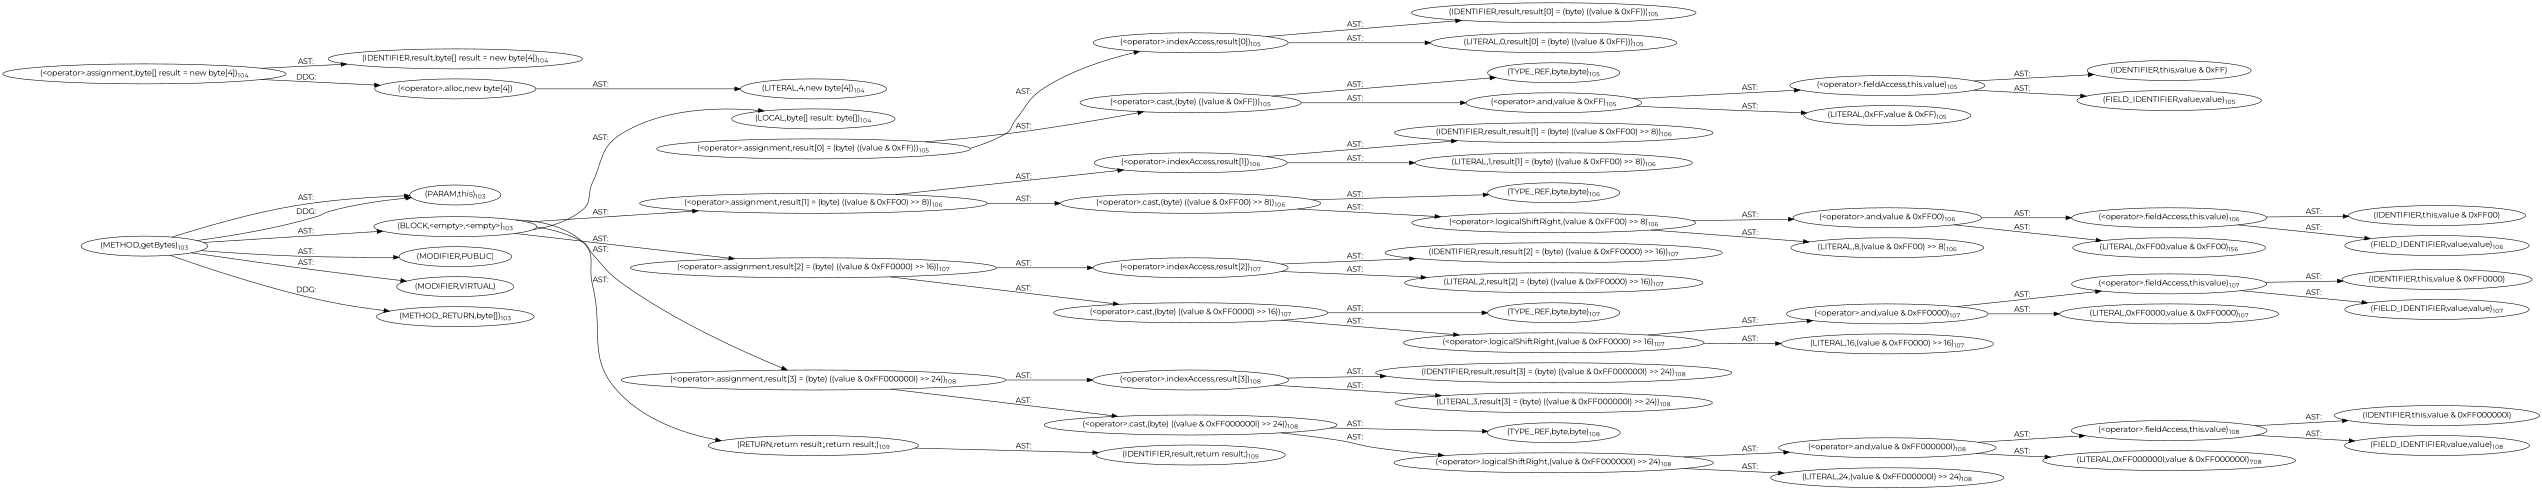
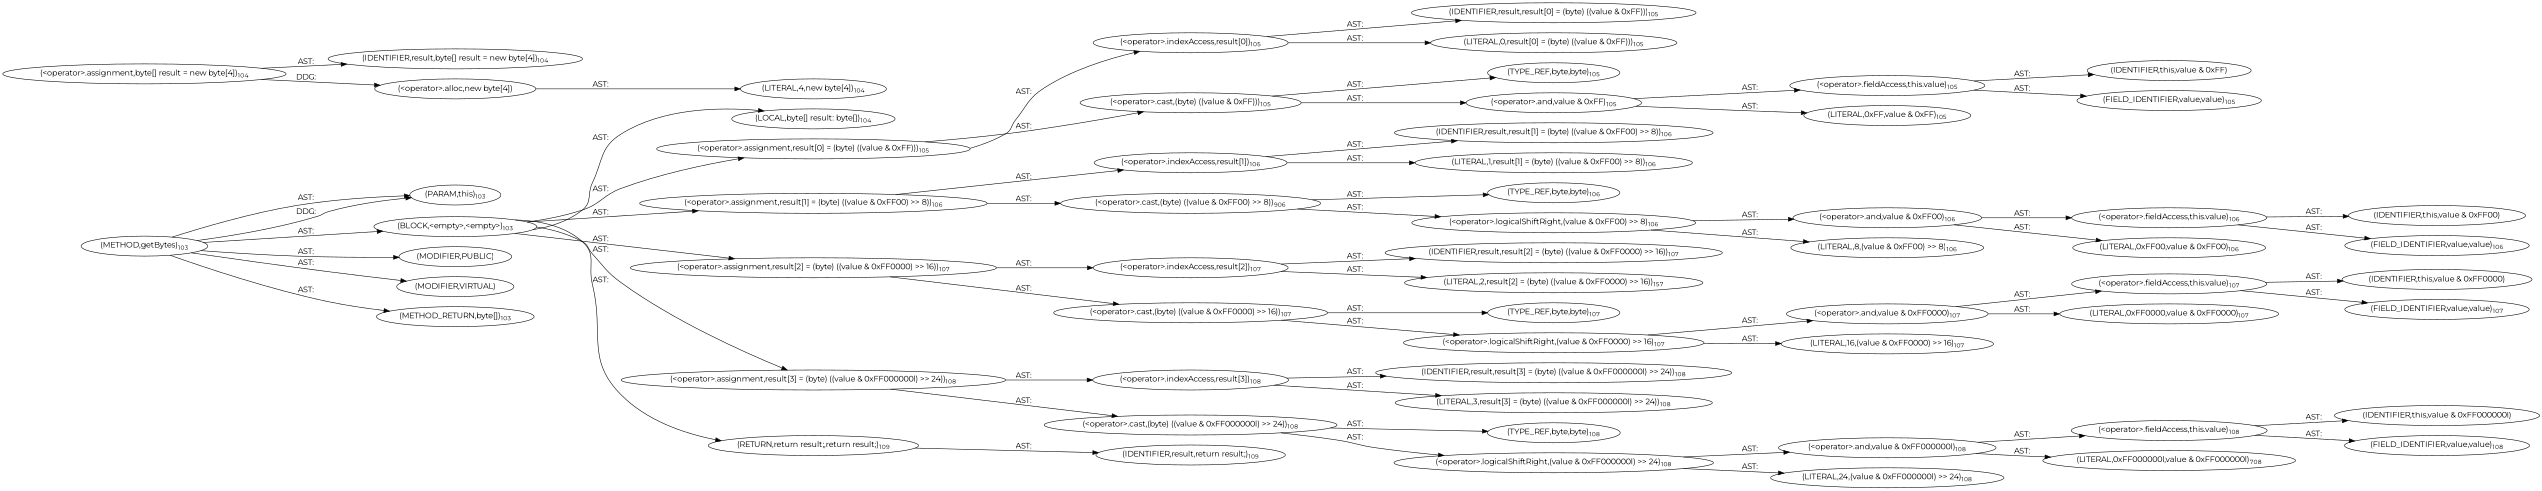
edge "(BLOCK,<empty>,<empty>)" -> "(<operator>.assignment,result[0] = (byte) ((value & 0xFF)))": added, label "AST:"
node "(<operator>.cast,(byte) ((value & 0xFF00) >> 8))": text "106" -> "906"
node "(LITERAL,0xFF00,value & 0xFF00)": text "156" -> "106"
node "(LITERAL,2,result[2] = (byte) ((value & 0xFF0000) >> 16))": text "107" -> "157"
edge "(METHOD,getBytes)" -> "(METHOD_RETURN,byte[])": label "DDG: " -> "AST: "
